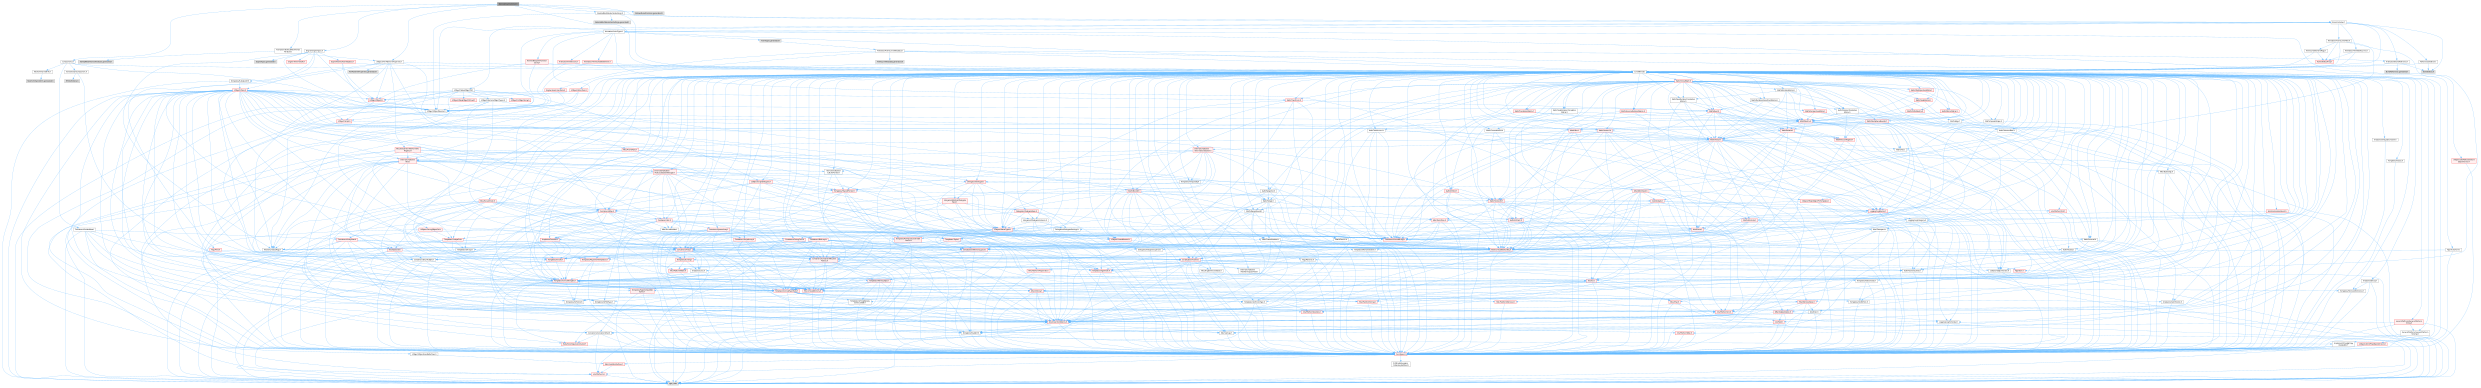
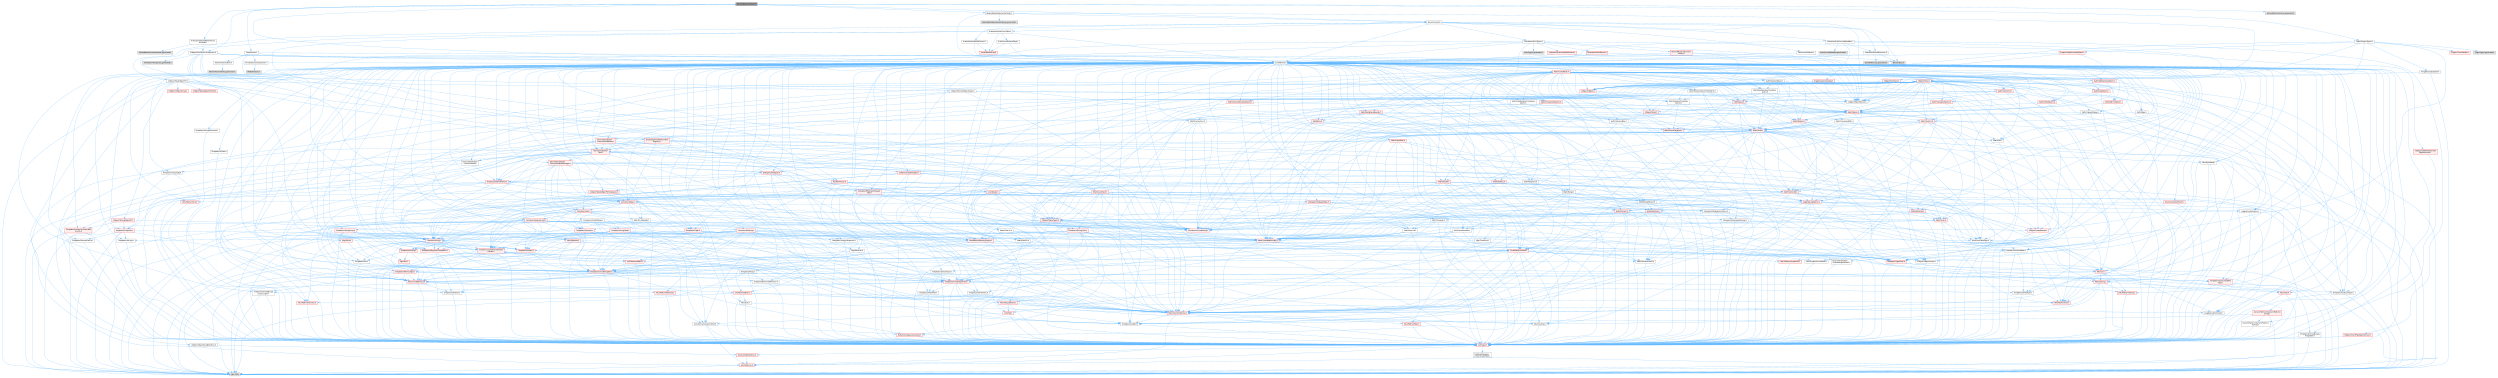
edge "AnimTypes.generated.h" -> "Animation/AnimCurveMetadata.h": now "BoneContainer.h" -> "Animation/AnimCurveMetadata.h"
